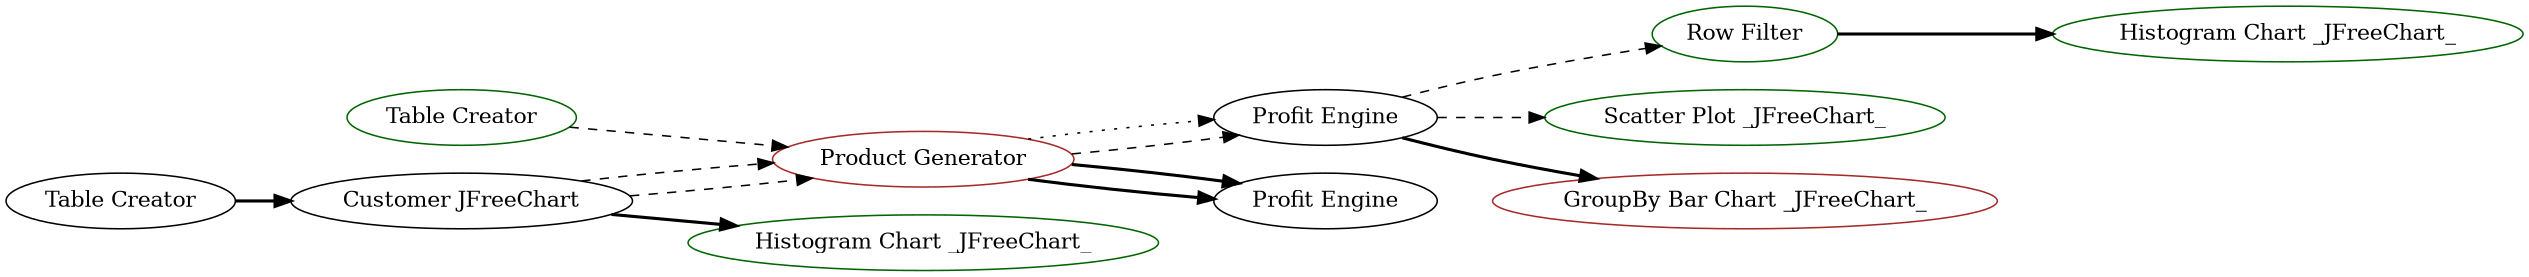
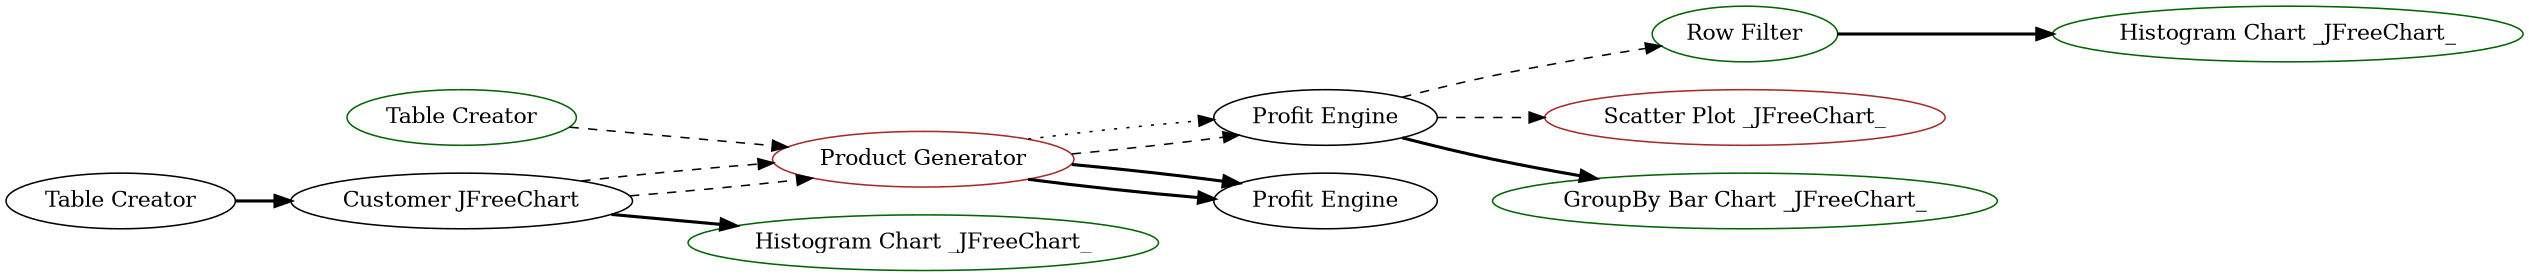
node "Scatter Plot _JFreeChart_": color darkgreen -> brown
node "GroupBy Bar Chart _JFreeChart_": color brown -> darkgreen
